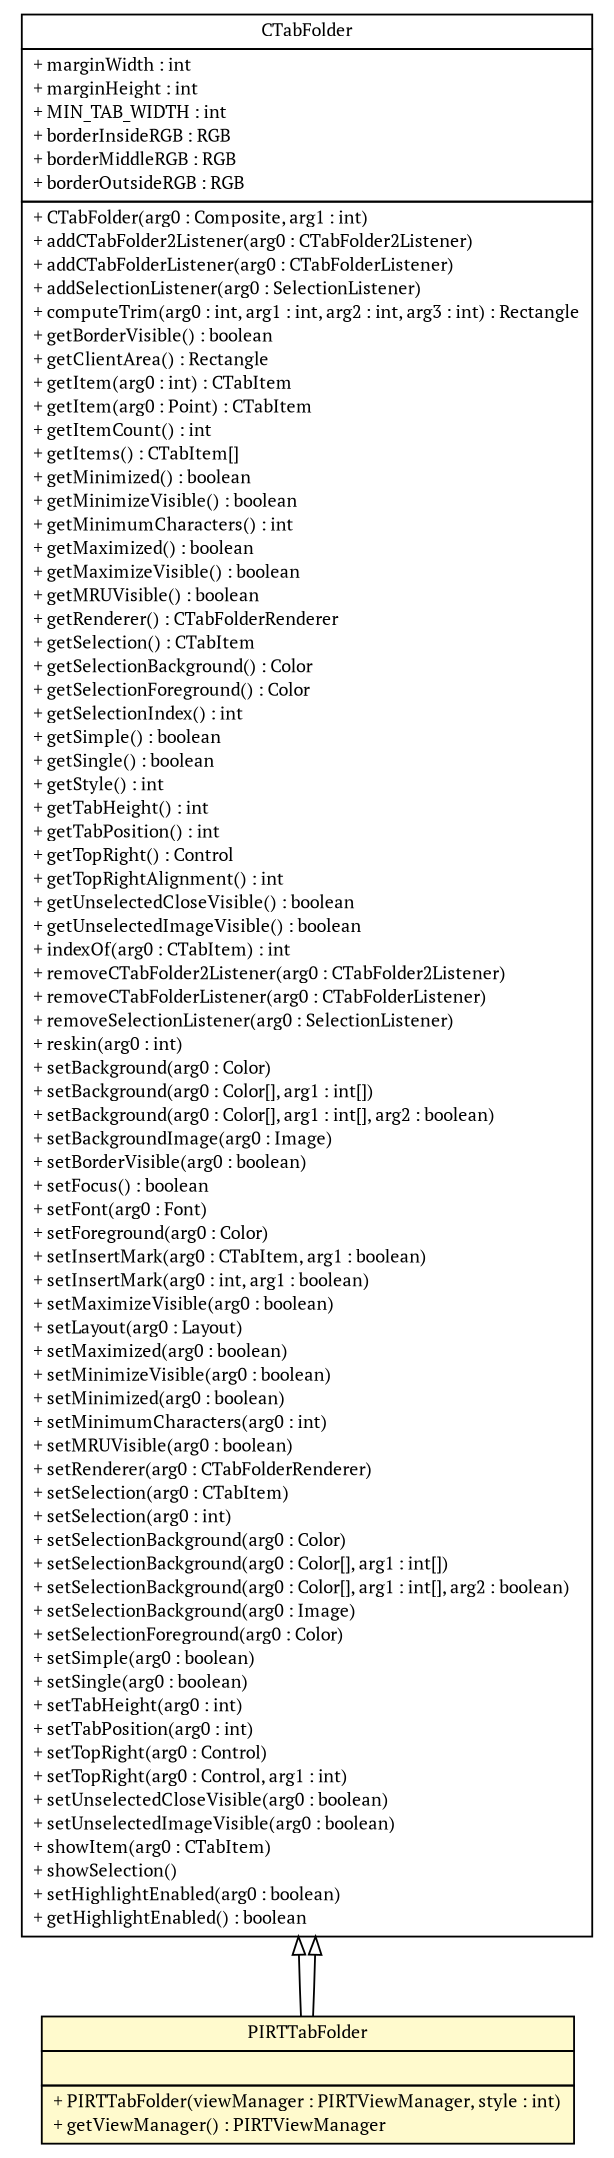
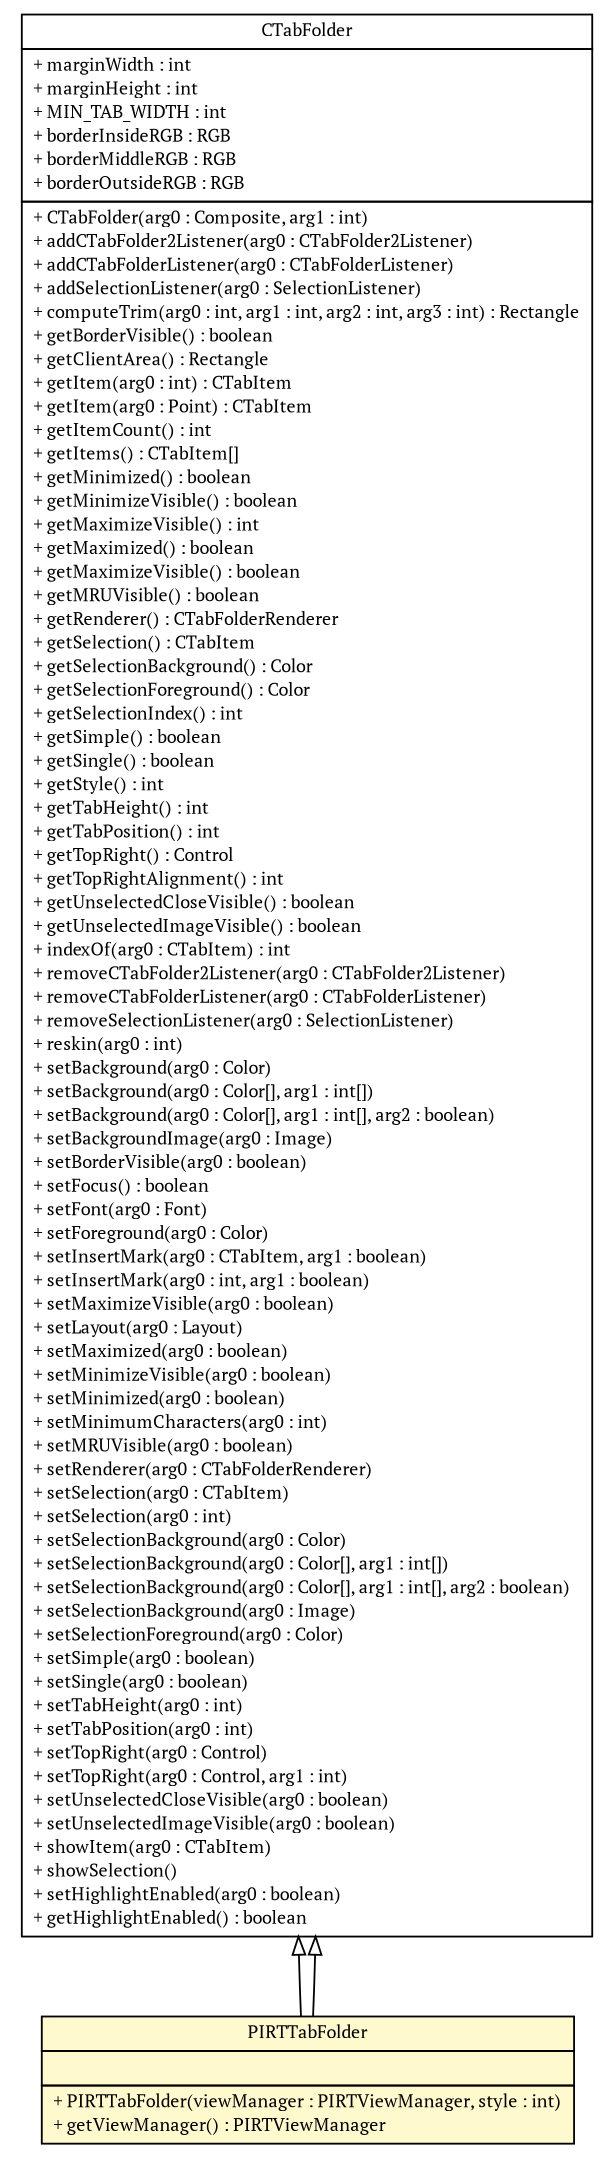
node "CTabFolder": text "+ getMinimumCharacters() : int" -> "+ getMaximizeVisible() : int"
